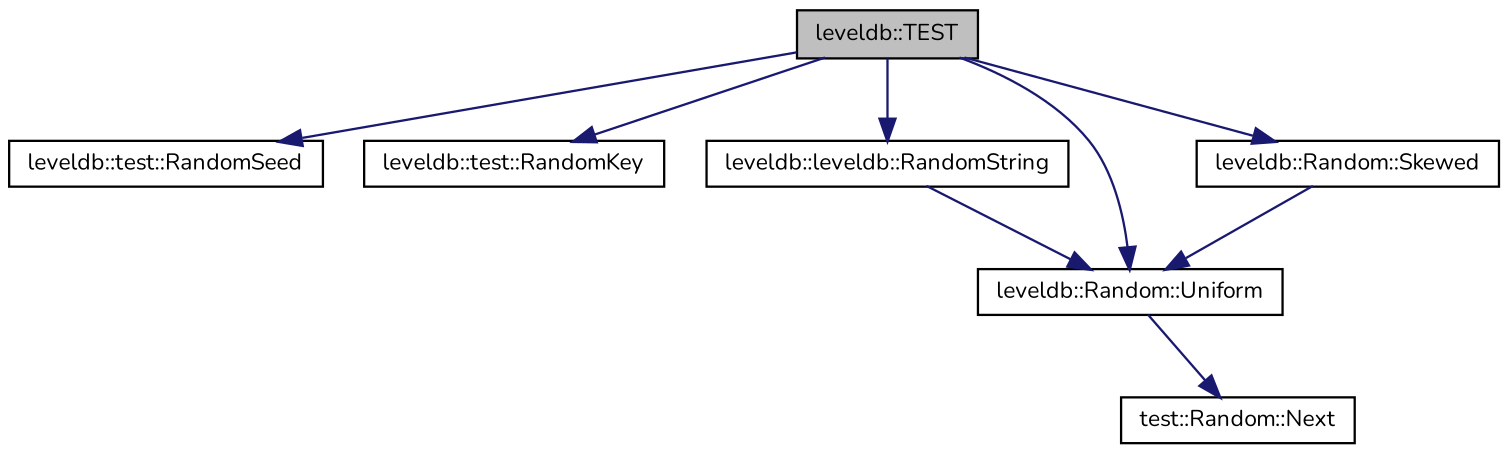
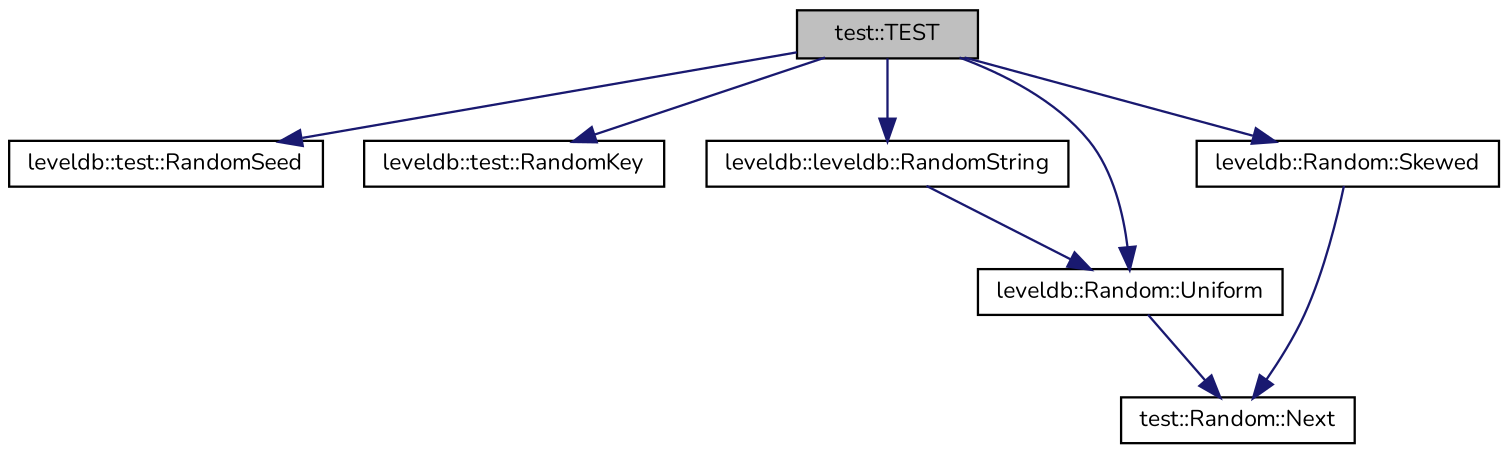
node "leveldb::TEST": label "leveldb::TEST" -> "test::TEST"
edge "leveldb::Random::Skewed" -> "leveldb::Random::Uniform": now "leveldb::Random::Skewed" -> "test::Random::Next"
